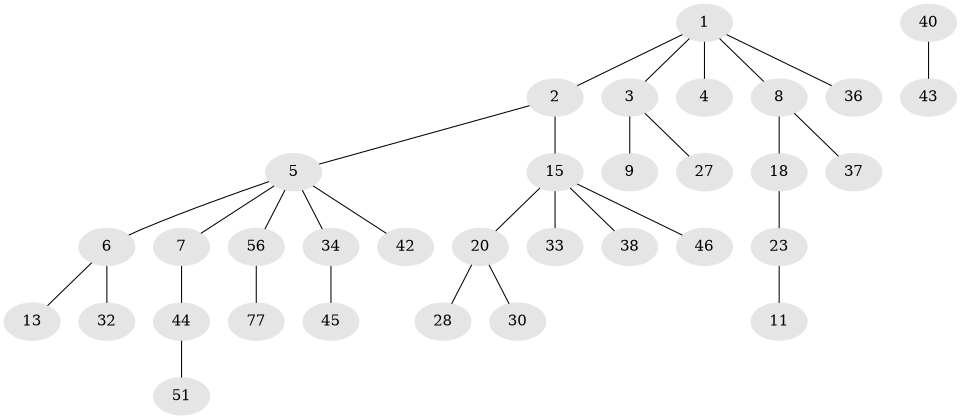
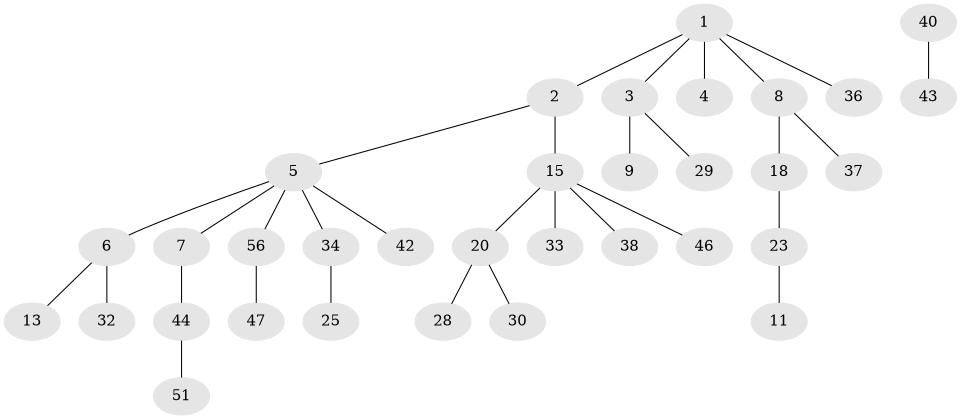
node "27": label "27" -> "29"
node "77": label "77" -> "47"
node "45": label "45" -> "25"
